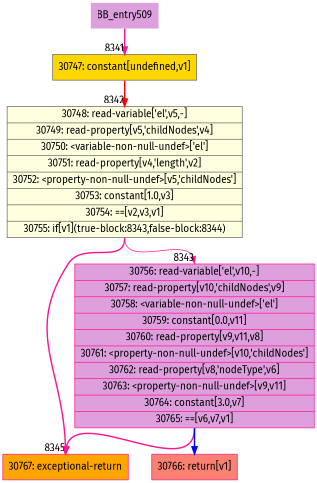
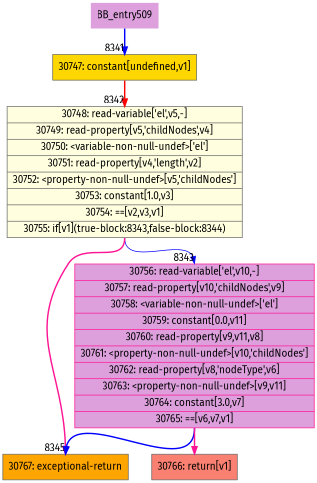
edge "BB_entry509" -> "30747: constant[undefined,v1]": color deeppink -> blue
edge "30748: read-variable['el',v5,-]" -> "30756: read-variable['el',v10,-]": color deeppink -> blue
edge "30756: read-variable['el',v10,-]" -> "30767: exceptional-return": color deeppink -> blue
edge "30756: read-variable['el',v10,-]" -> "30766: return[v1]": color blue -> deeppink
node "30767: exceptional-return": color deeppink -> gray40
node "30766: return[v1]": color deeppink -> gray40
